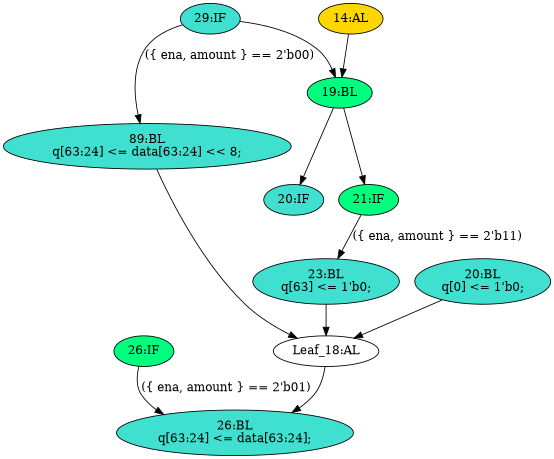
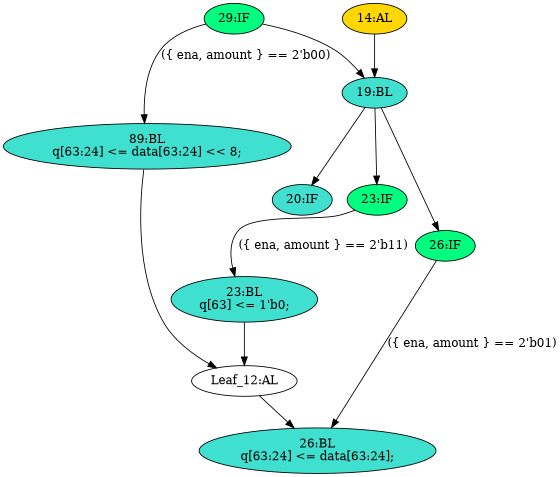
node "29:IF": fillcolor turquoise -> springgreen
node "19:BL": fillcolor springgreen -> turquoise
edge "19:BL" -> "26:IF": added
node "21:IF": label "21:IF" -> "23:IF"
node "20:BL q[0] <= 1'b0;": removed
node "Leaf_18:AL": label "Leaf_18:AL" -> "Leaf_12:AL"
